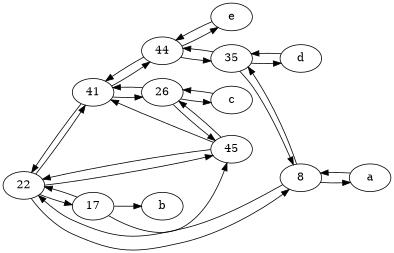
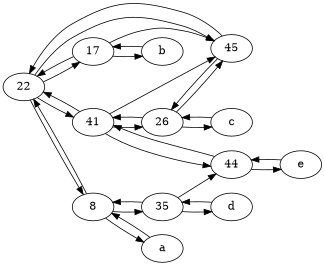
edge "b" -> "17": added
edge "44" -> "35": removed
edge "45" -> "41": reversed
